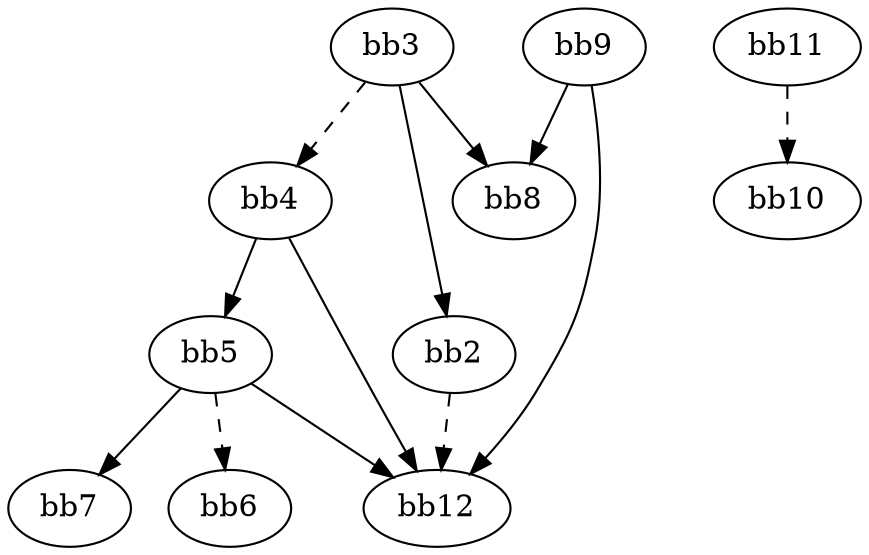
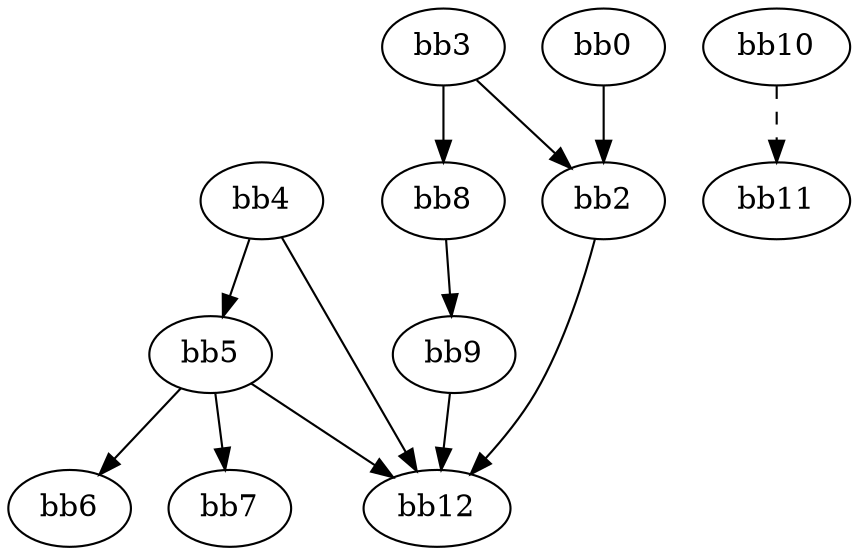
node "bb0": added
edge "bb11" -> "bb10": reversed
edge "bb9" -> "bb8": reversed
edge "bb3" -> "bb4": removed
edge "bb5" -> "bb6": style dashed -> solid
edge "bb2" -> "bb12": style dashed -> solid
